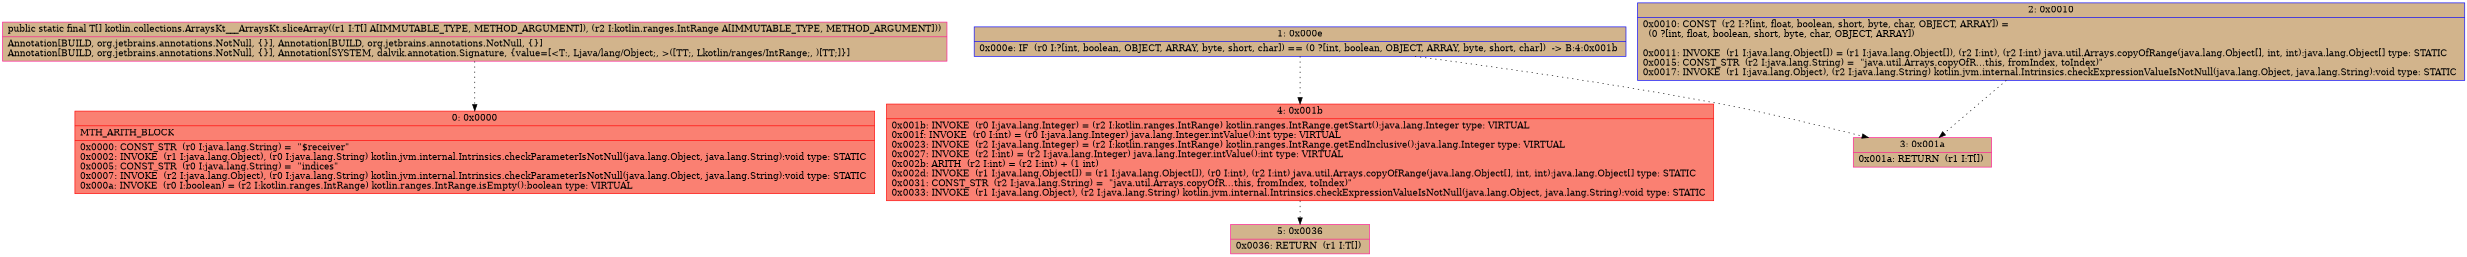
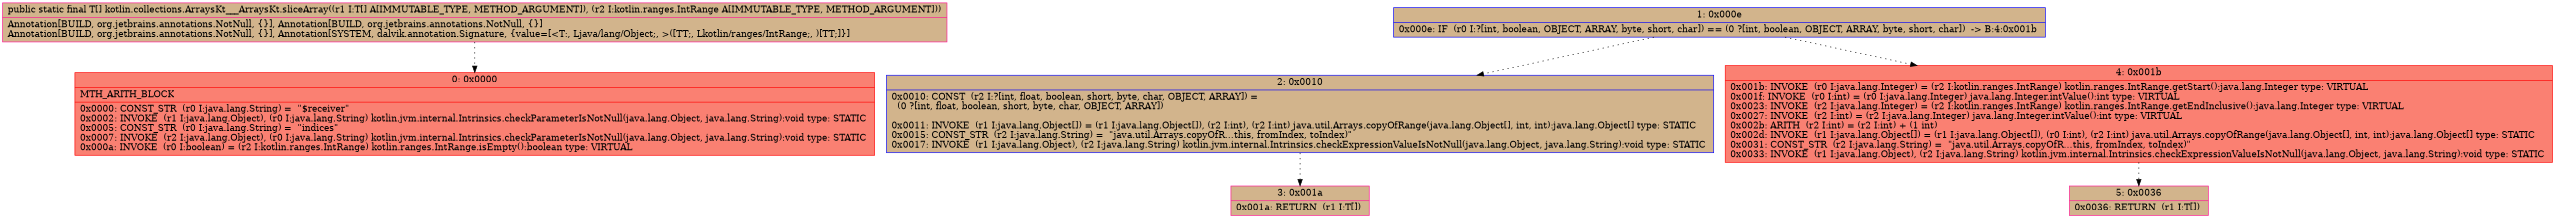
edge "1: 0x000e" -> "3: 0x001a": now "1: 0x000e" -> "2: 0x0010"
